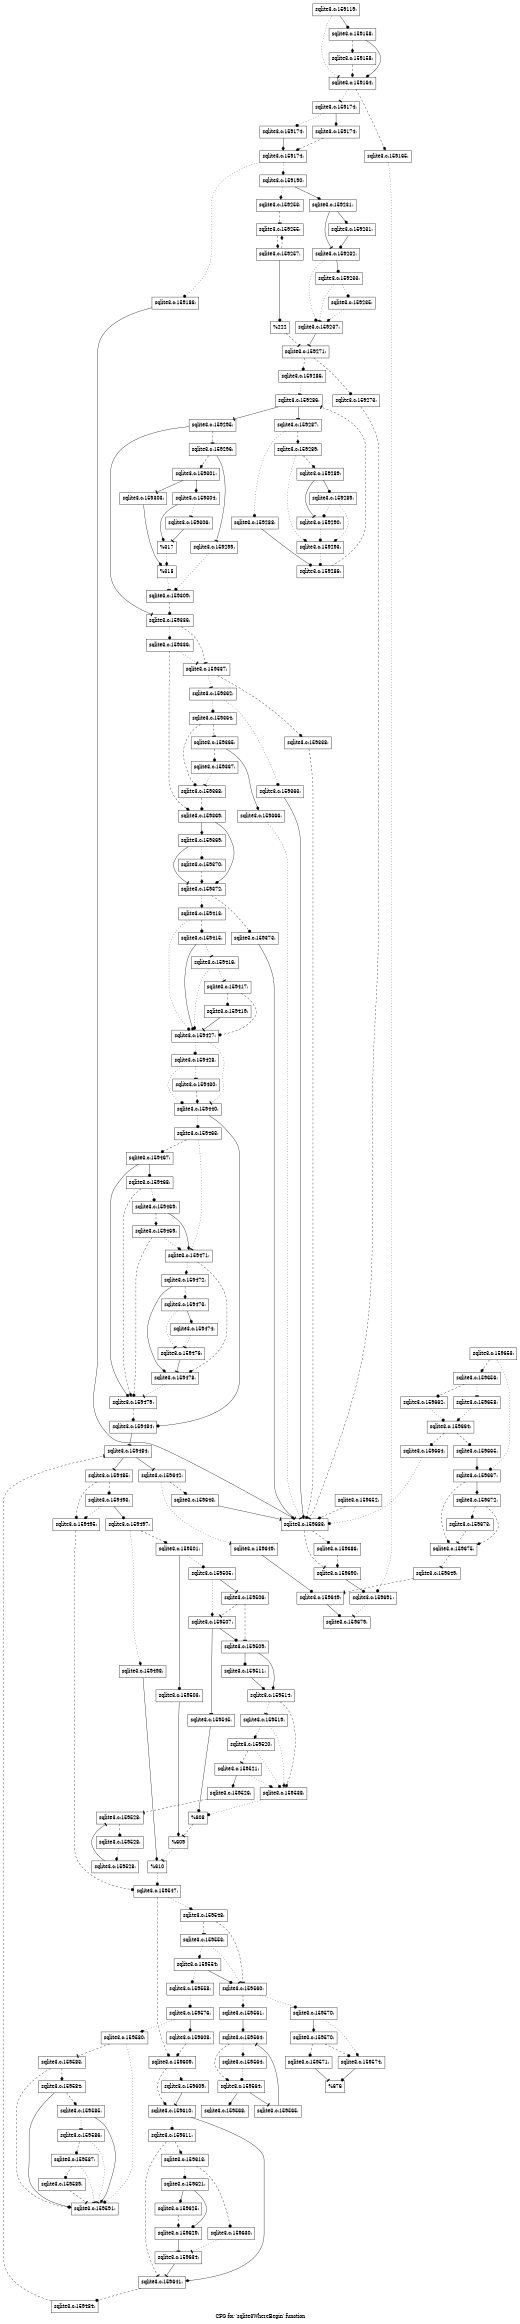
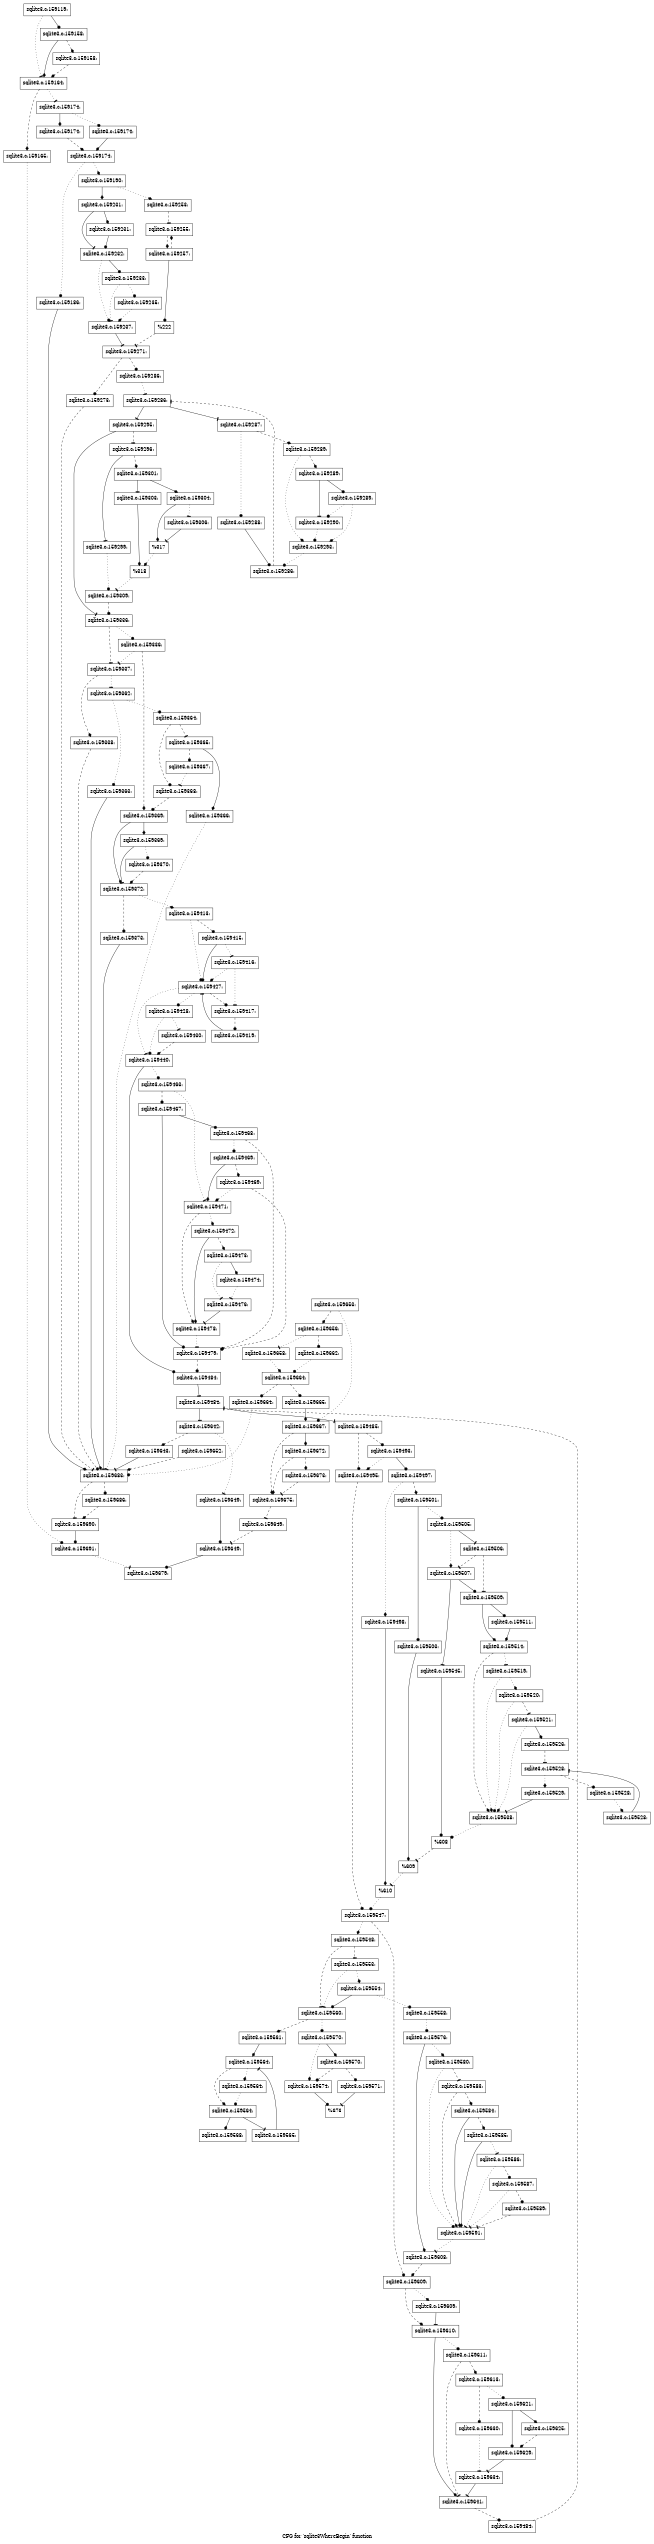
edge "sqlite3.c:159417:" -> "sqlite3.c:159427:": reversed
node "sqlite3.c:159529:": added
edge "sqlite3.c:159591:" -> "sqlite3.c:159608:": added
